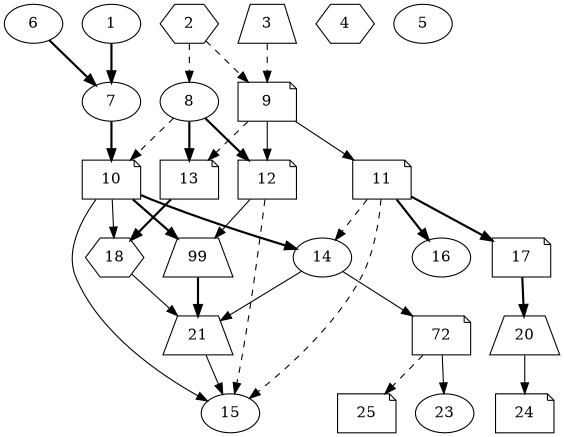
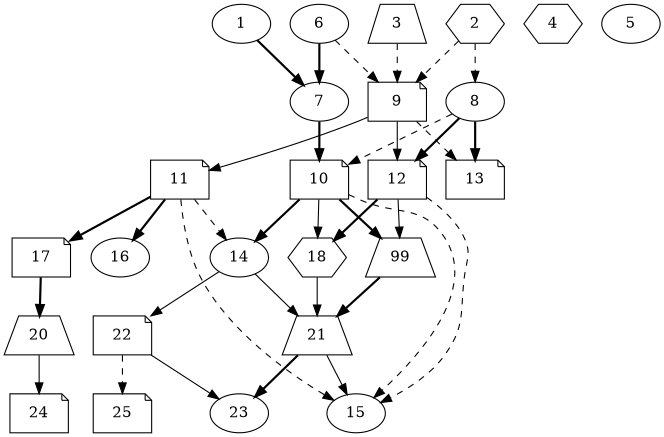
edge "6" -> "9": added
edge "13" -> "18": now "12" -> "18"
edge "10" -> "15": style solid -> dashed
node "72": label "72" -> "22"
edge "21" -> "23": added
